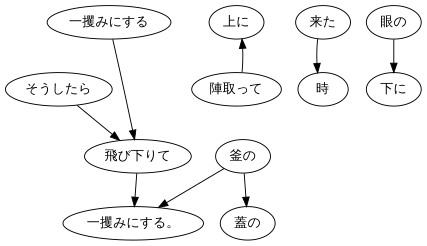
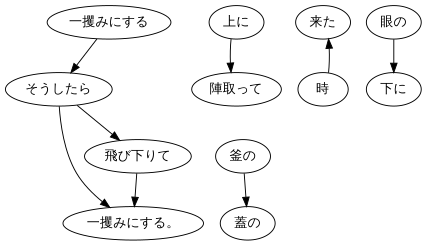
edge "来た" -> "時": reversed
edge "陣取って" -> "上に": reversed
edge "一攫みにする" -> "飛び下りて": now "一攫みにする" -> "そうしたら"
edge "釜の" -> "一攫みにする。": now "そうしたら" -> "一攫みにする。"
